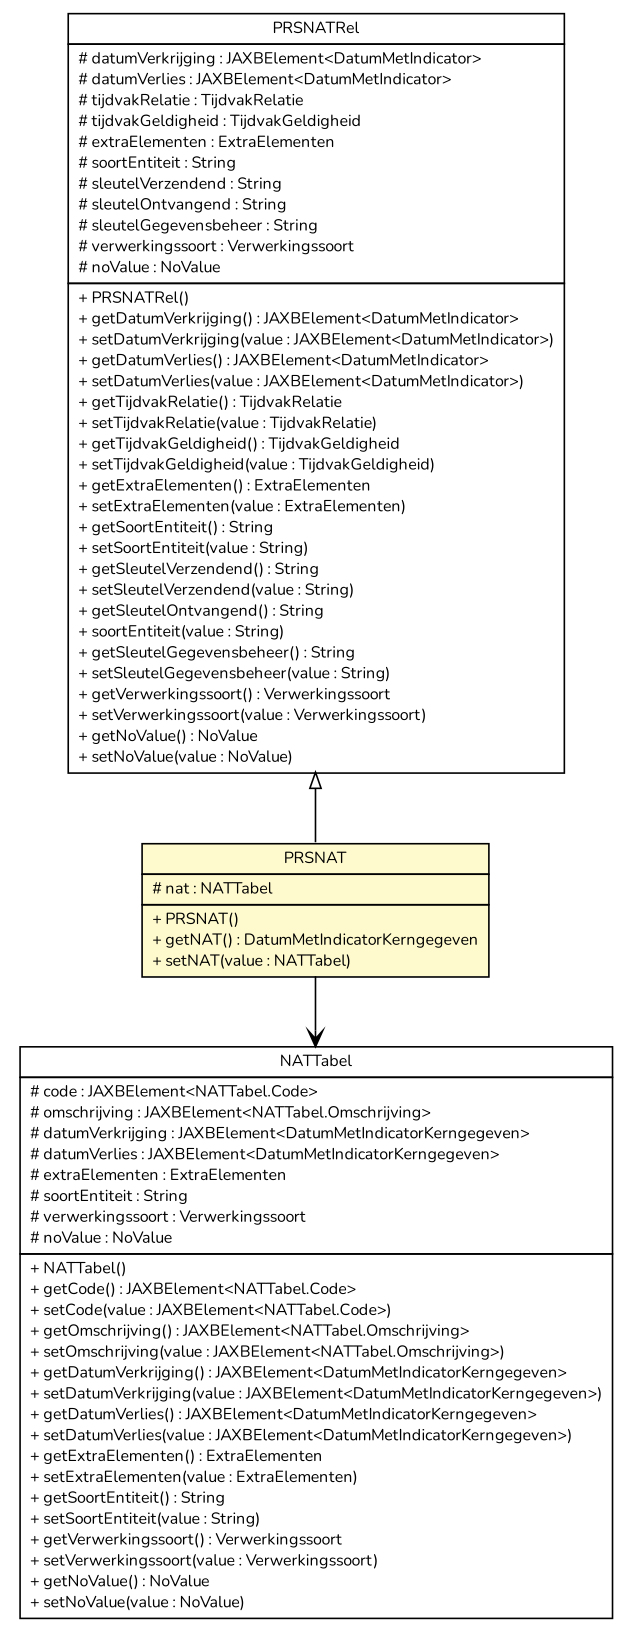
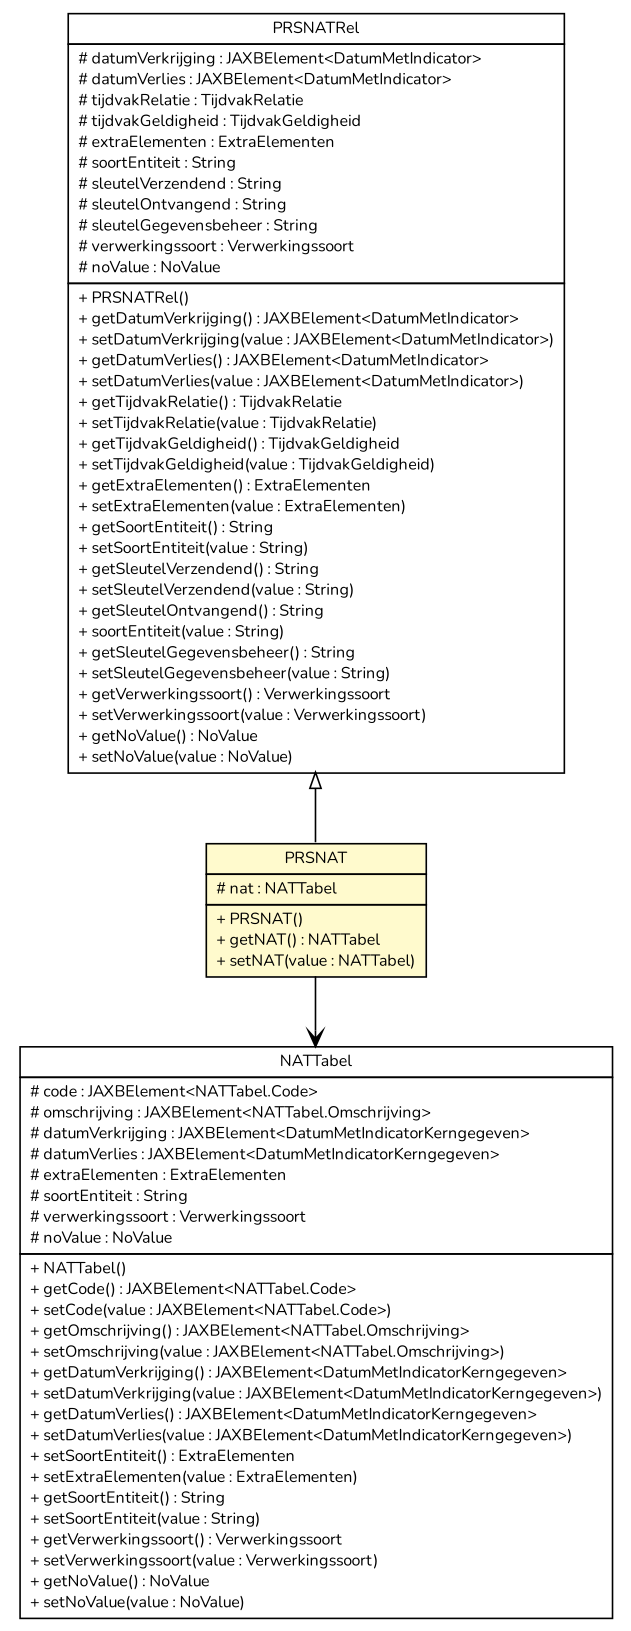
node "PRSNAT": text "+ getNAT() : DatumMetIndicatorKerngegeven" -> "+ getNAT() : NATTabel"
node "NATTabel": text "+ getExtraElementen() : ExtraElementen" -> "+ setSoortEntiteit() : ExtraElementen"
